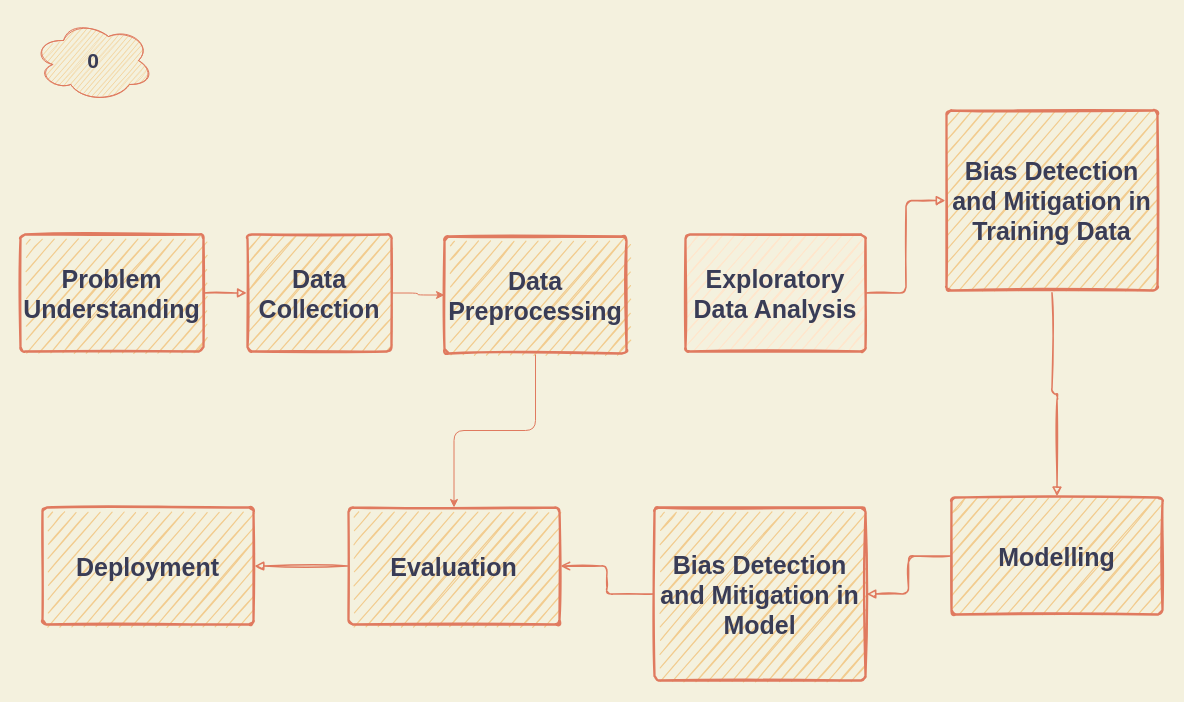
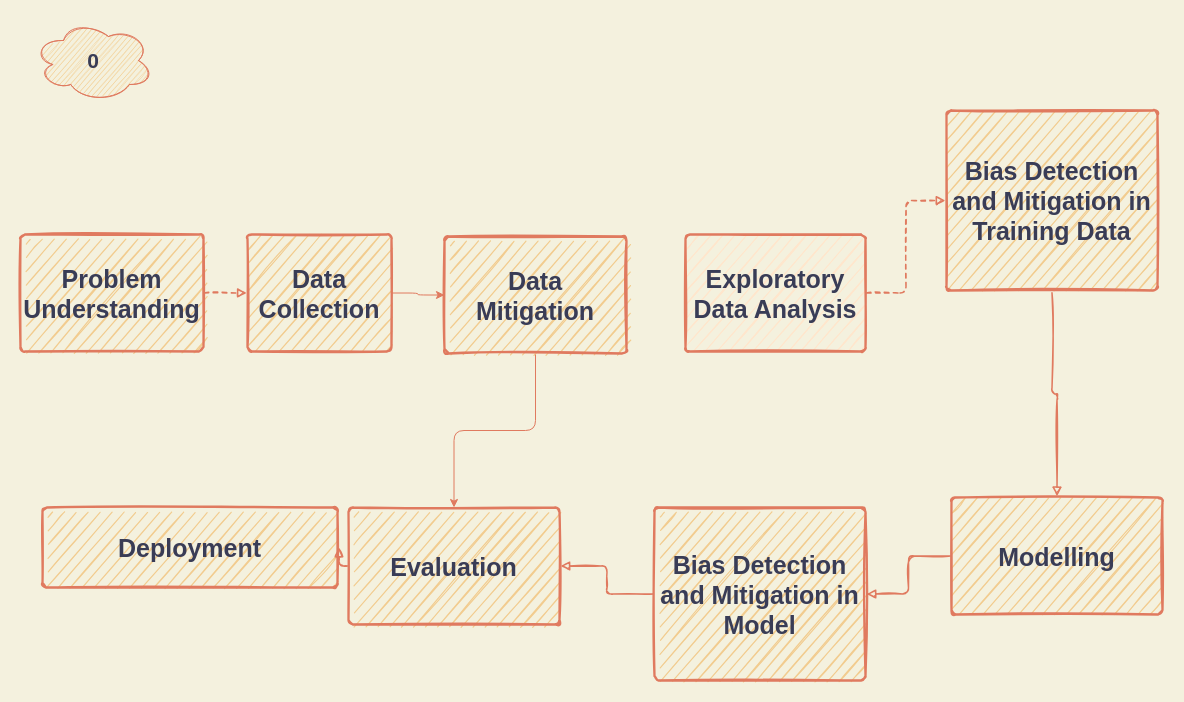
edge "Exploratory Data Analysis" -> "Bias Detection and Mitigation in Training Data": style solid -> dashed
edge "Problem Understanding" -> "Data Collection": style solid -> dashed
node "Data Preprocessing": label "Data Preprocessing" -> "Data Mitigation"
node "Deployment": size 211x117 -> 295x80
edge "Bias Detection and Mitigation in Model" -> "Evaluation": arrowhead open -> block
